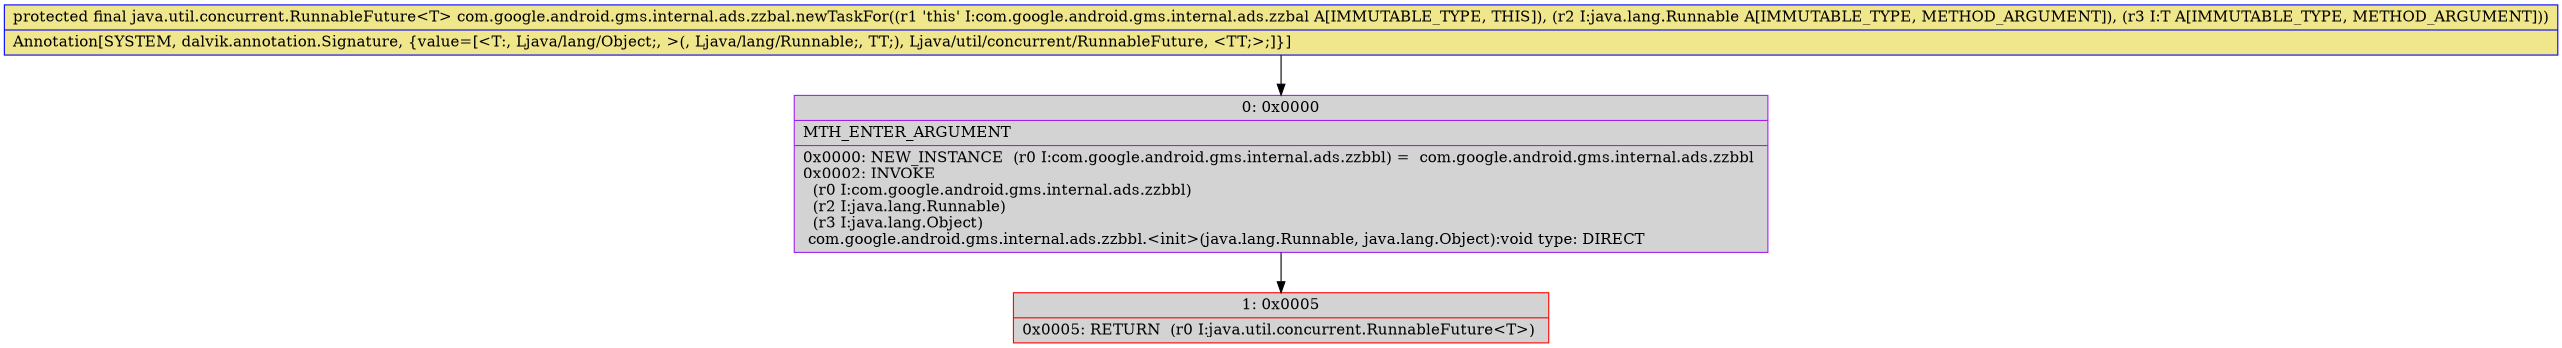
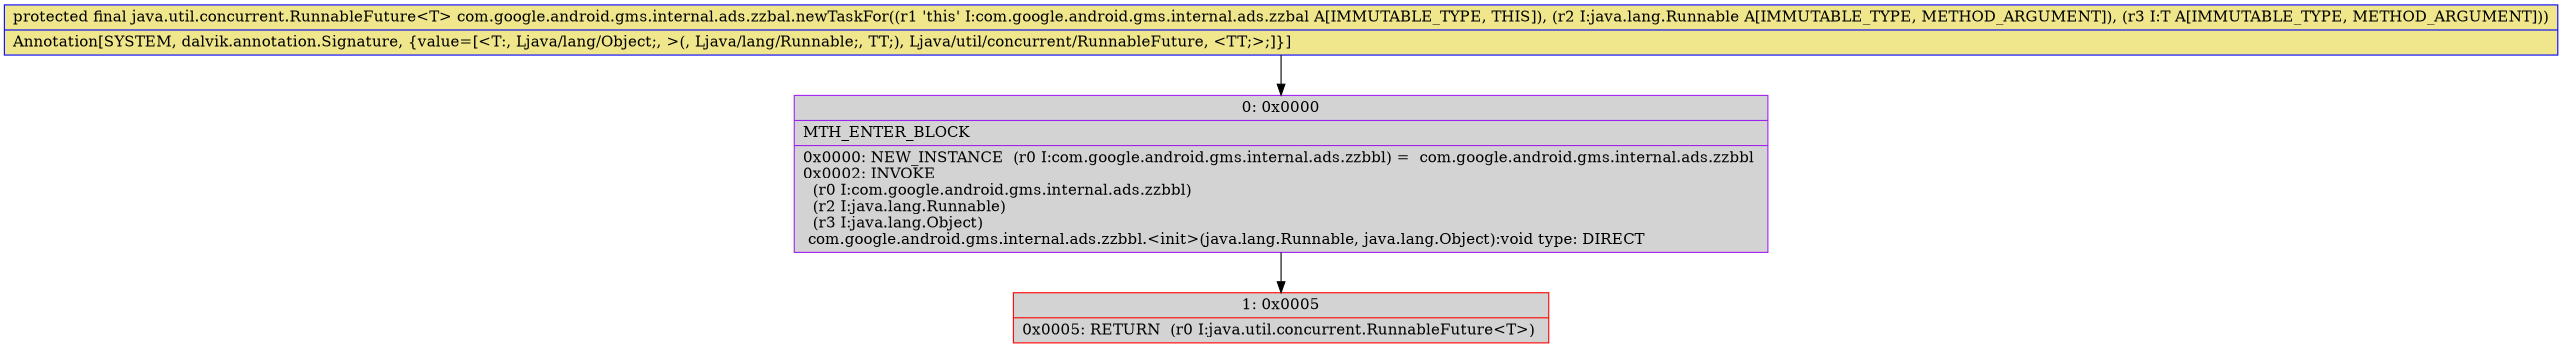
node "0: 0x0000": text "MTH_ENTER_ARGUMENT" -> "MTH_ENTER_BLOCK"
